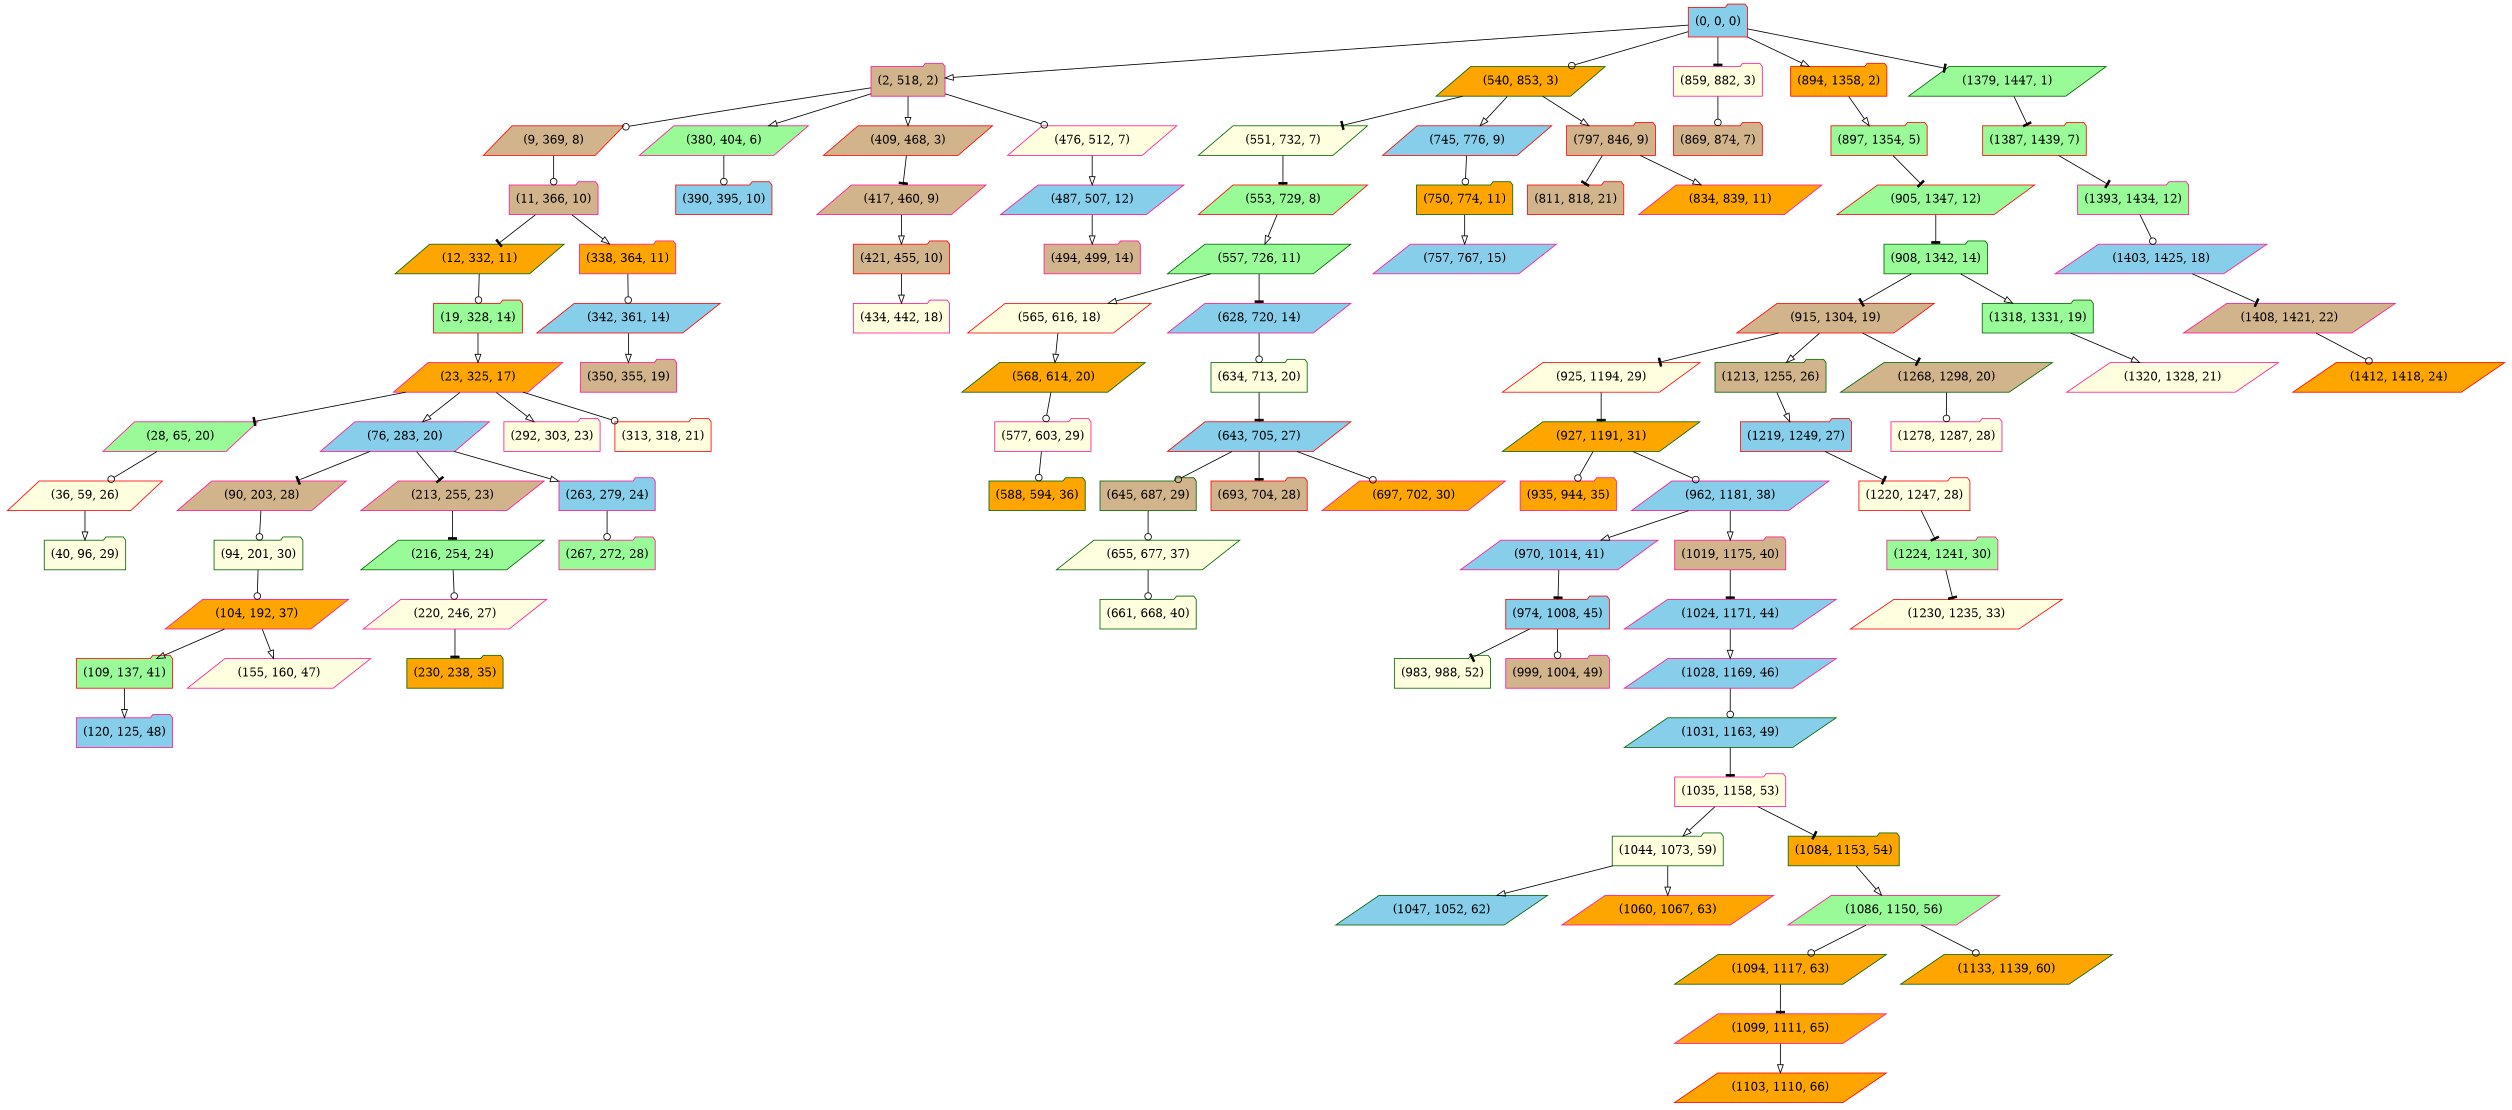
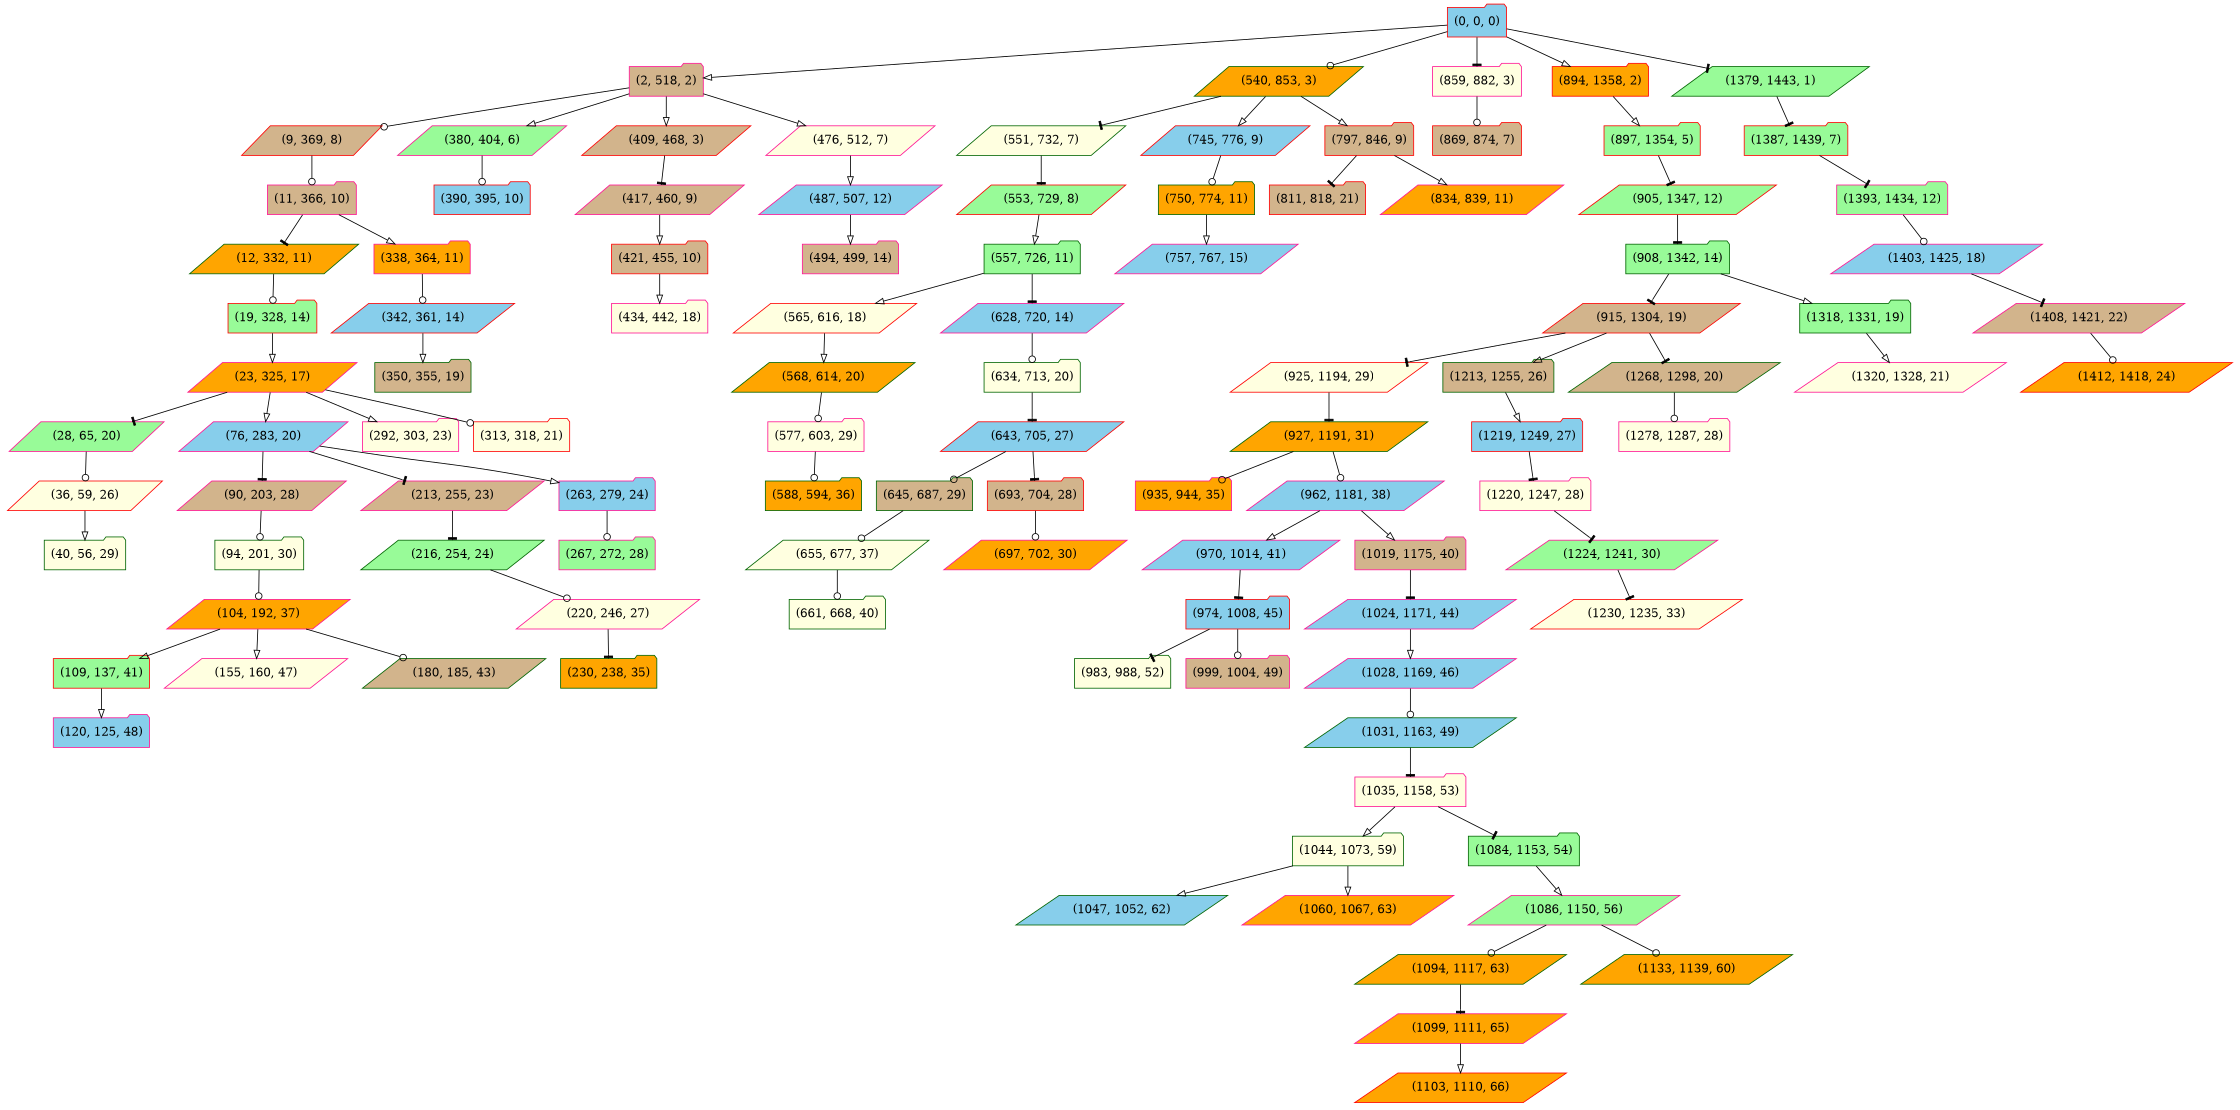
node "(1379, 1447, 1)": label "(1379, 1447, 1)" -> "(1379, 1443, 1)"
edge "(2, 518, 2)" -> "(476, 512, 7)": arrowhead odot -> onormal
node "(557, 726, 11)": shape parallelogram -> folder
node "(350, 355, 19)": color deeppink -> darkgreen
edge "(643, 705, 27)" -> "(697, 702, 30)": now "(693, 704, 28)" -> "(697, 702, 30)"
node "(1220, 1247, 28)": color red -> deeppink
node "(40, 96, 29)": label "(40, 96, 29)" -> "(40, 56, 29)"
node "(1224, 1241, 30)": shape folder -> parallelogram
node "(180, 185, 43)": added
node "(1084, 1153, 54)": fillcolor orange -> palegreen
